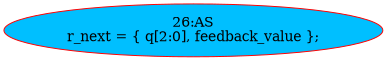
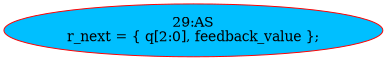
node "26:AS r_next = { q[2:0], feedback_value };": label "26:AS r_next = { q[2:0], feedback_value };" -> "29:AS r_next = { q[2:0], feedback_value };"
